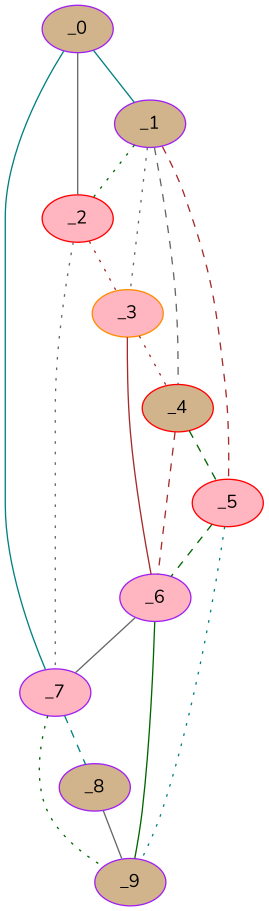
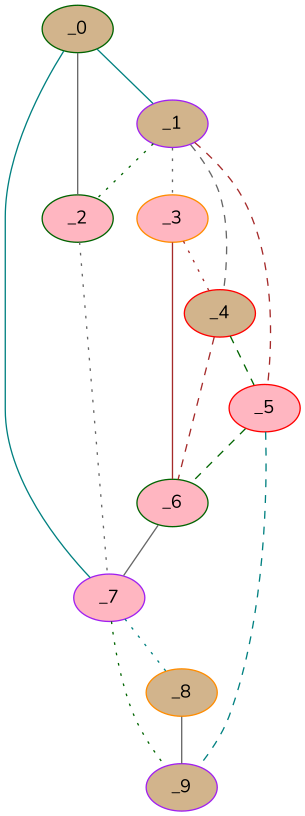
node "_0": color purple -> darkgreen
node "_2": color red -> darkgreen
edge "_2" -- "_3": removed
node "_6": color purple -> darkgreen
edge "_5" -- "_9": style dotted -> dashed
edge "_7" -- "_8": style dashed -> dotted
edge "_6" -- "_9": removed
node "_8": color purple -> darkorange
